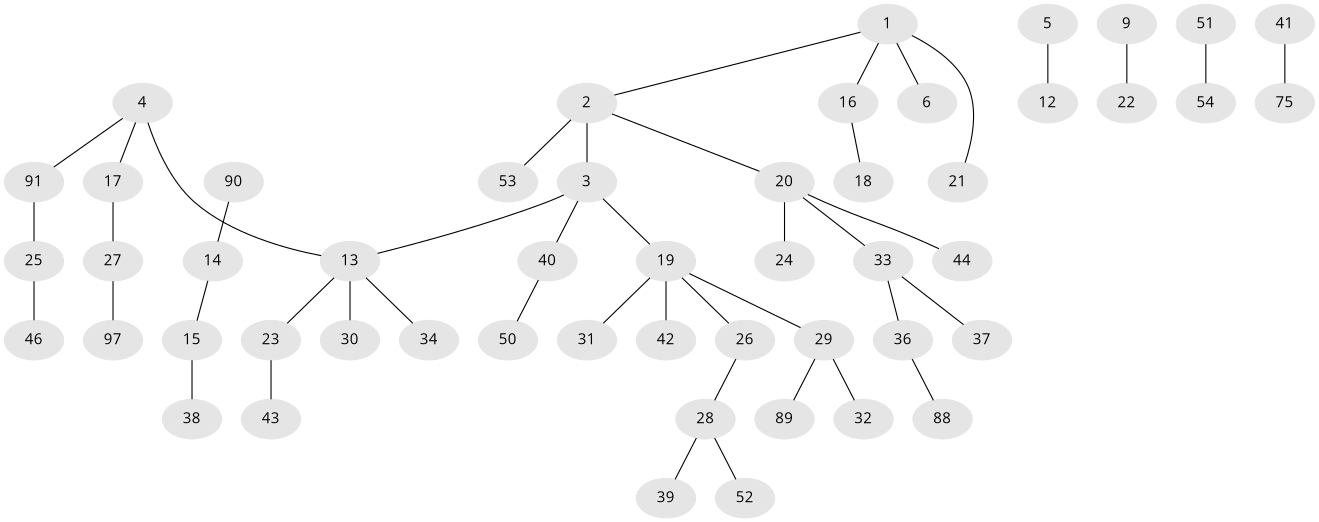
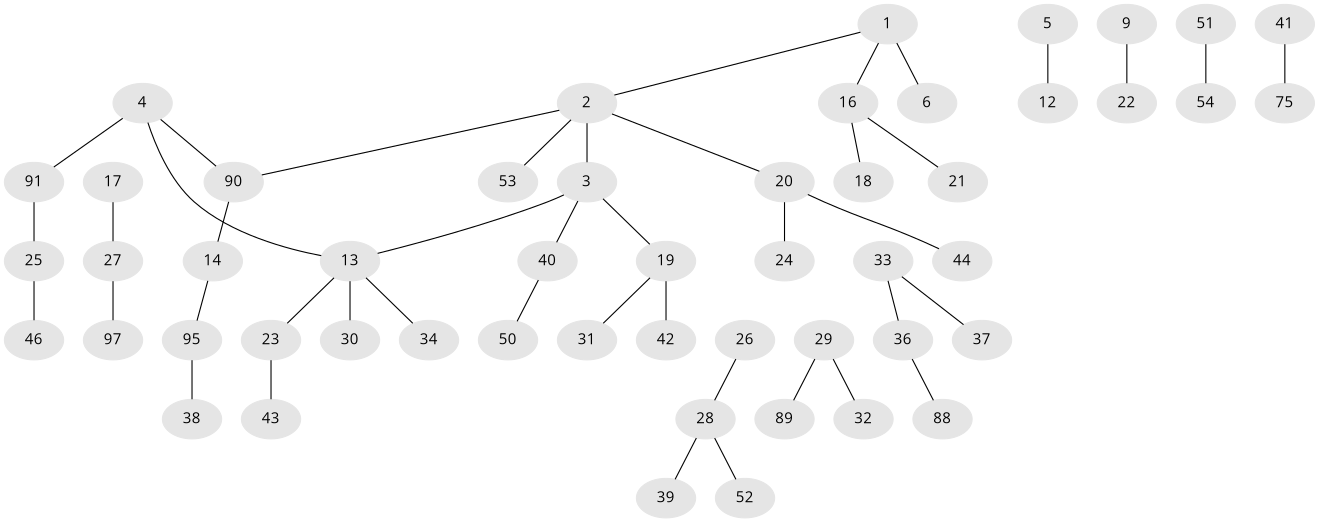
edge "1" -- "21": now "16" -- "21"
edge "4" -- "17": now "4" -- "90"
edge "2" -- "90": added
edge "20" -- "33": removed
edge "19" -- "26": removed
edge "19" -- "29": removed
node "15": label "15" -> "95"
